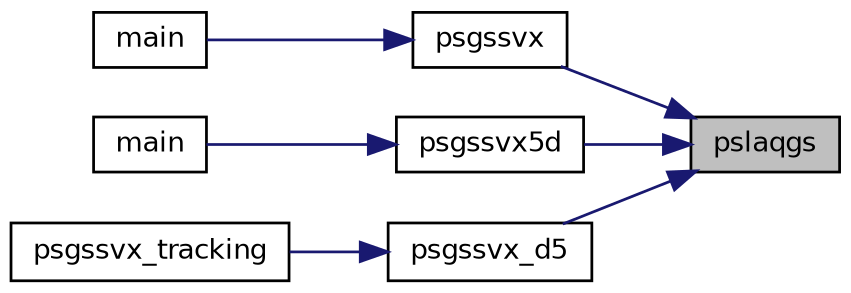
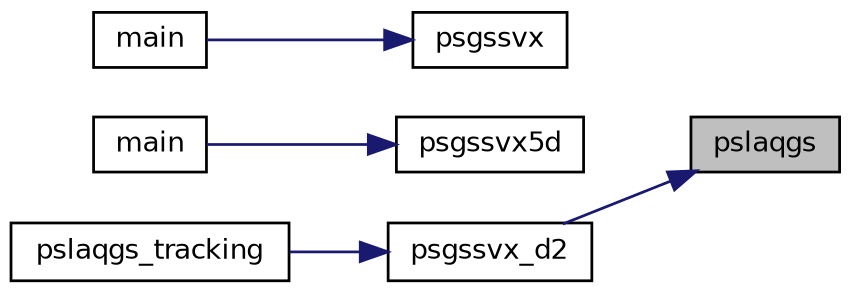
edge "psgssvx" -> "pslaqgs": removed
edge "psgssvx5d" -> "pslaqgs": removed
node "psgssvx_tracking": label "psgssvx_tracking" -> "pslaqgs_tracking"
node "psgssvx_d5": label "psgssvx_d5" -> "psgssvx_d2"
